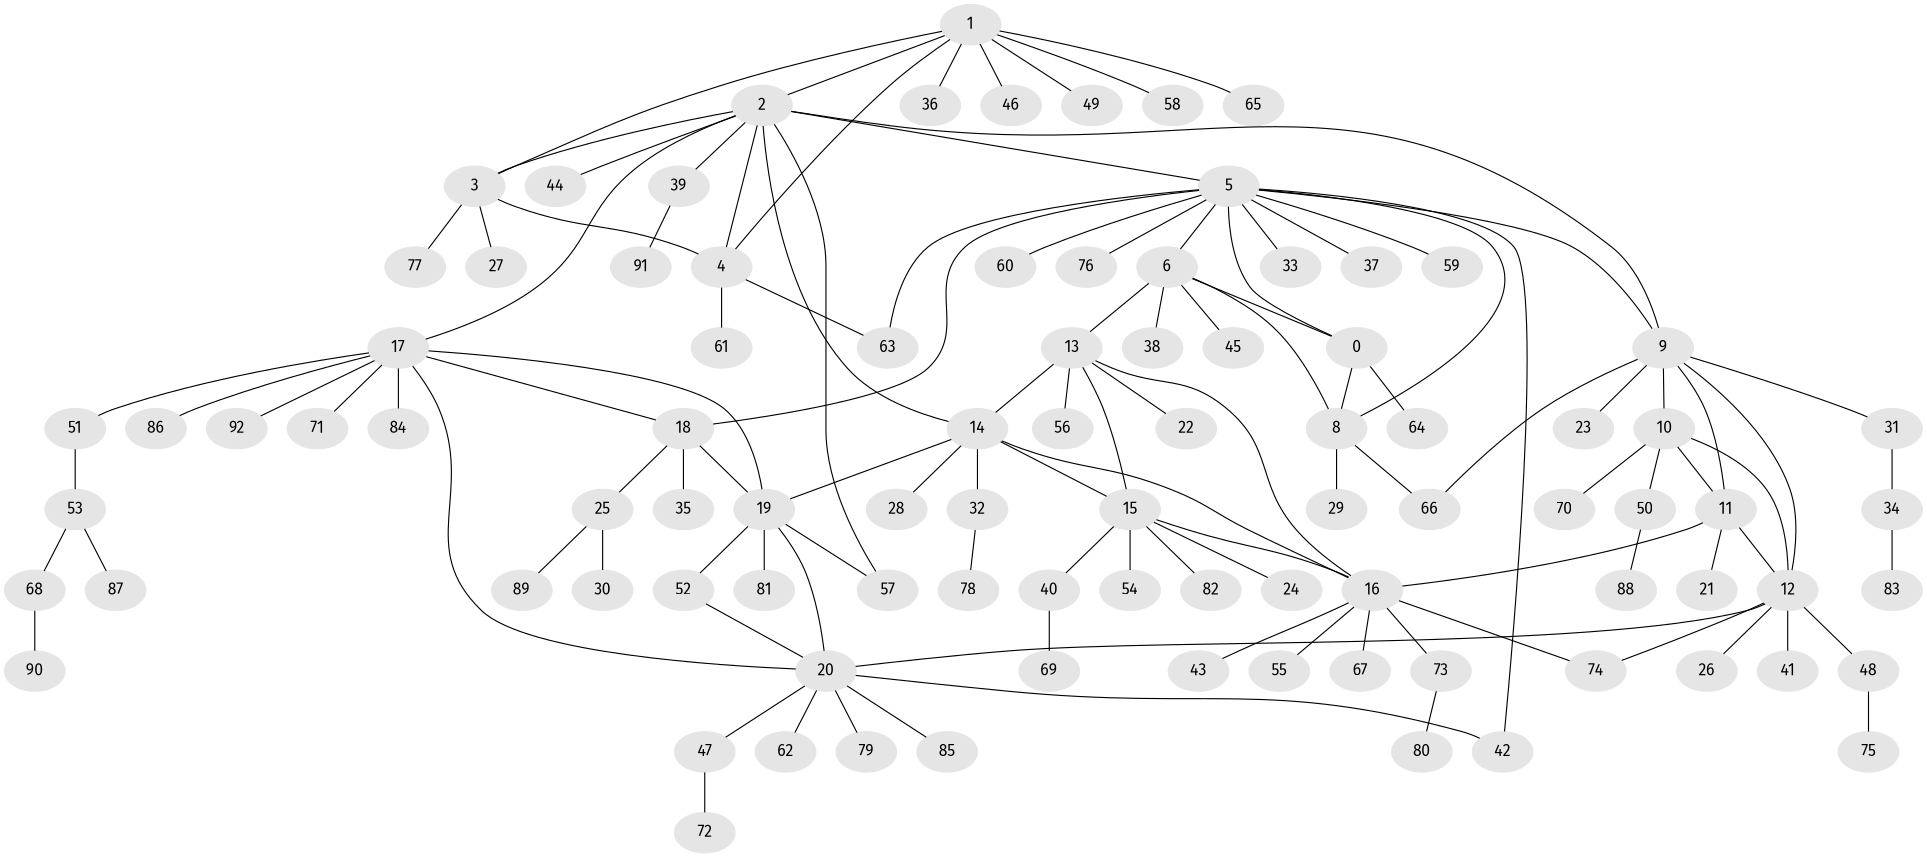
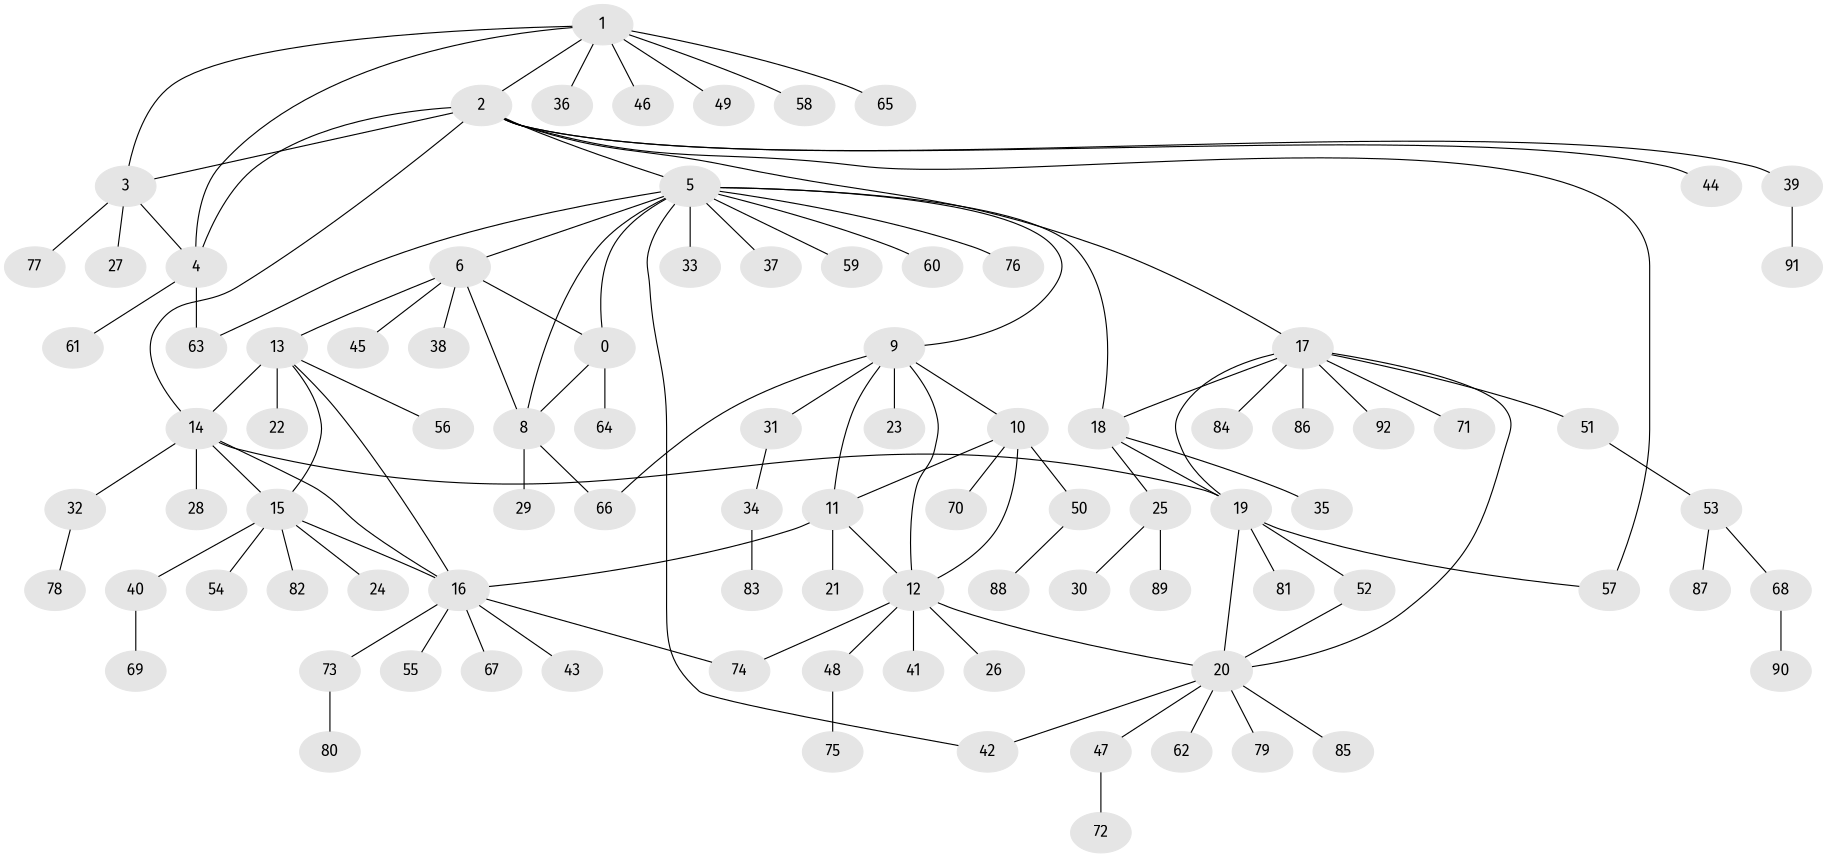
edge "2" -- "9": removed
